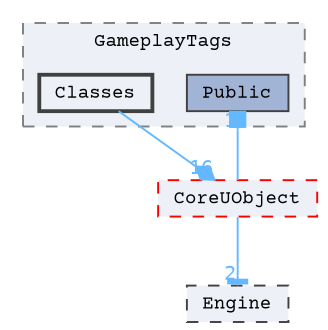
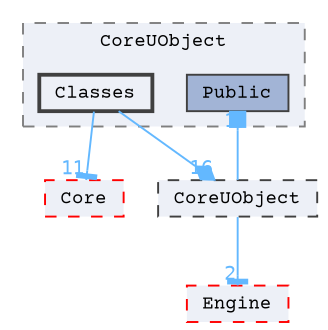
cluster "GameplayTags": label "GameplayTags" -> "CoreUObject"
node "Core": added
node "CoreUObject": color red -> grey25
node "Engine": color grey25 -> red
